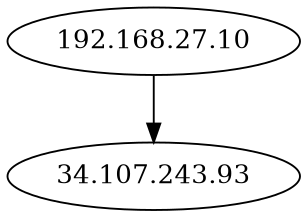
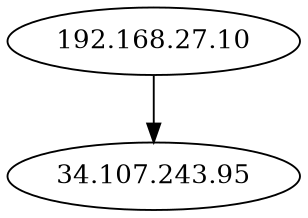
node "34.107.243.93": label "34.107.243.93" -> "34.107.243.95"
